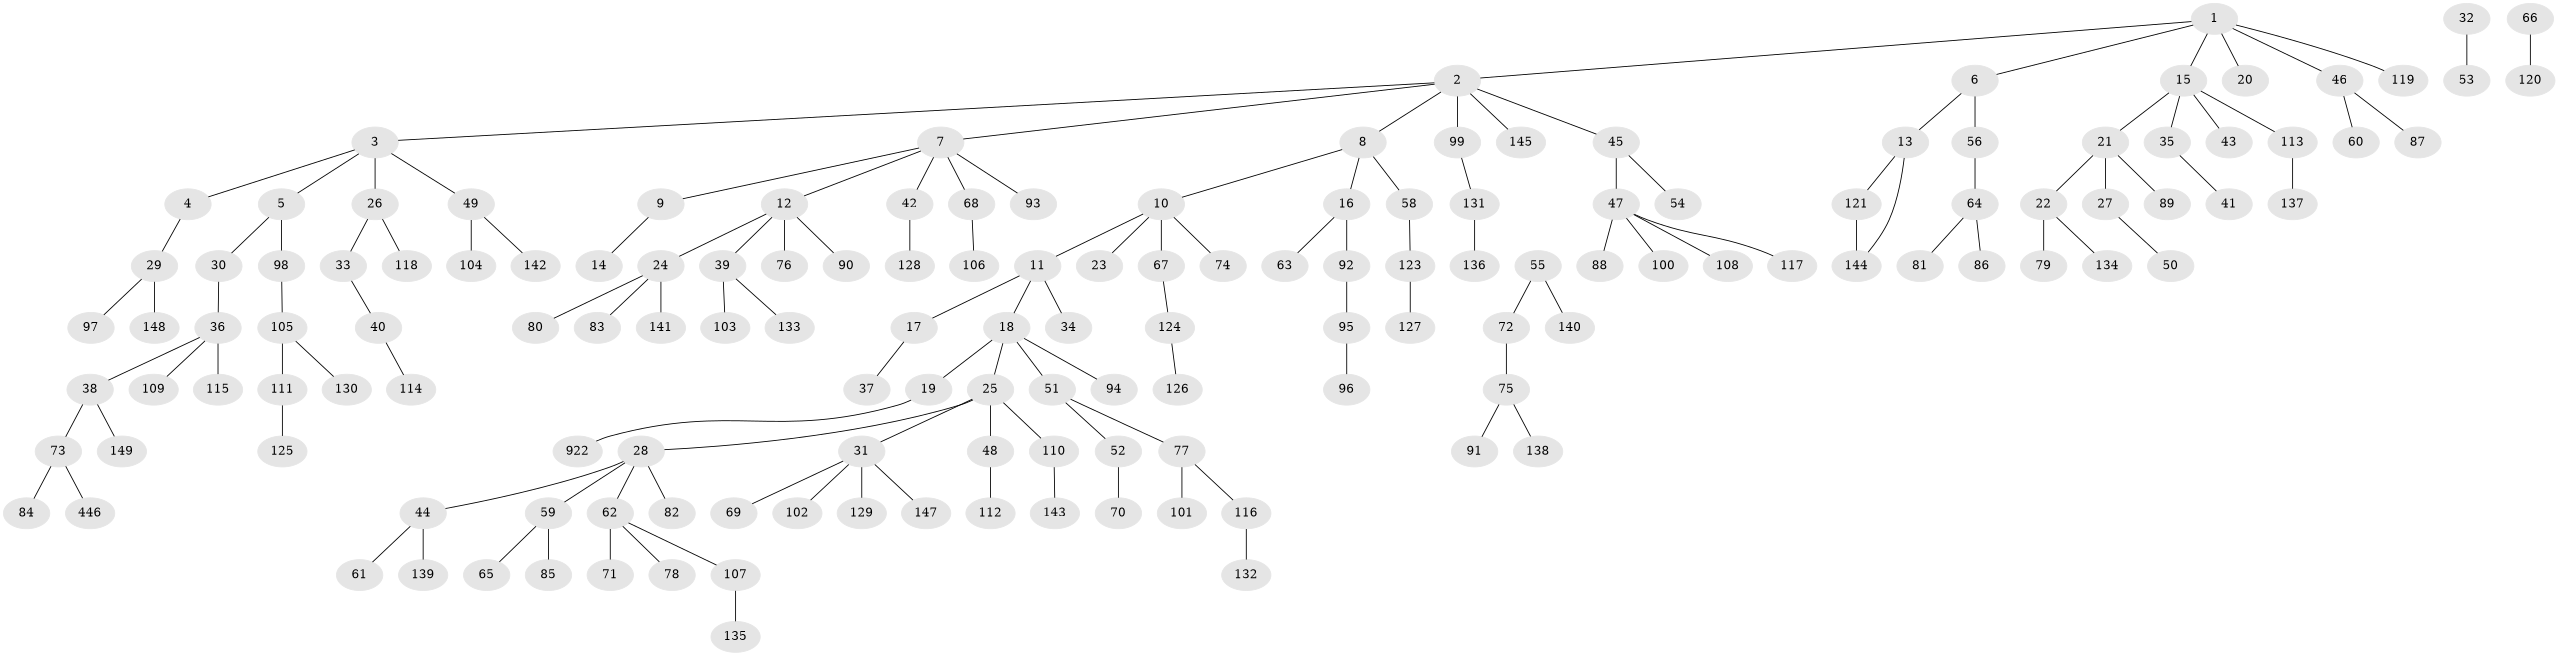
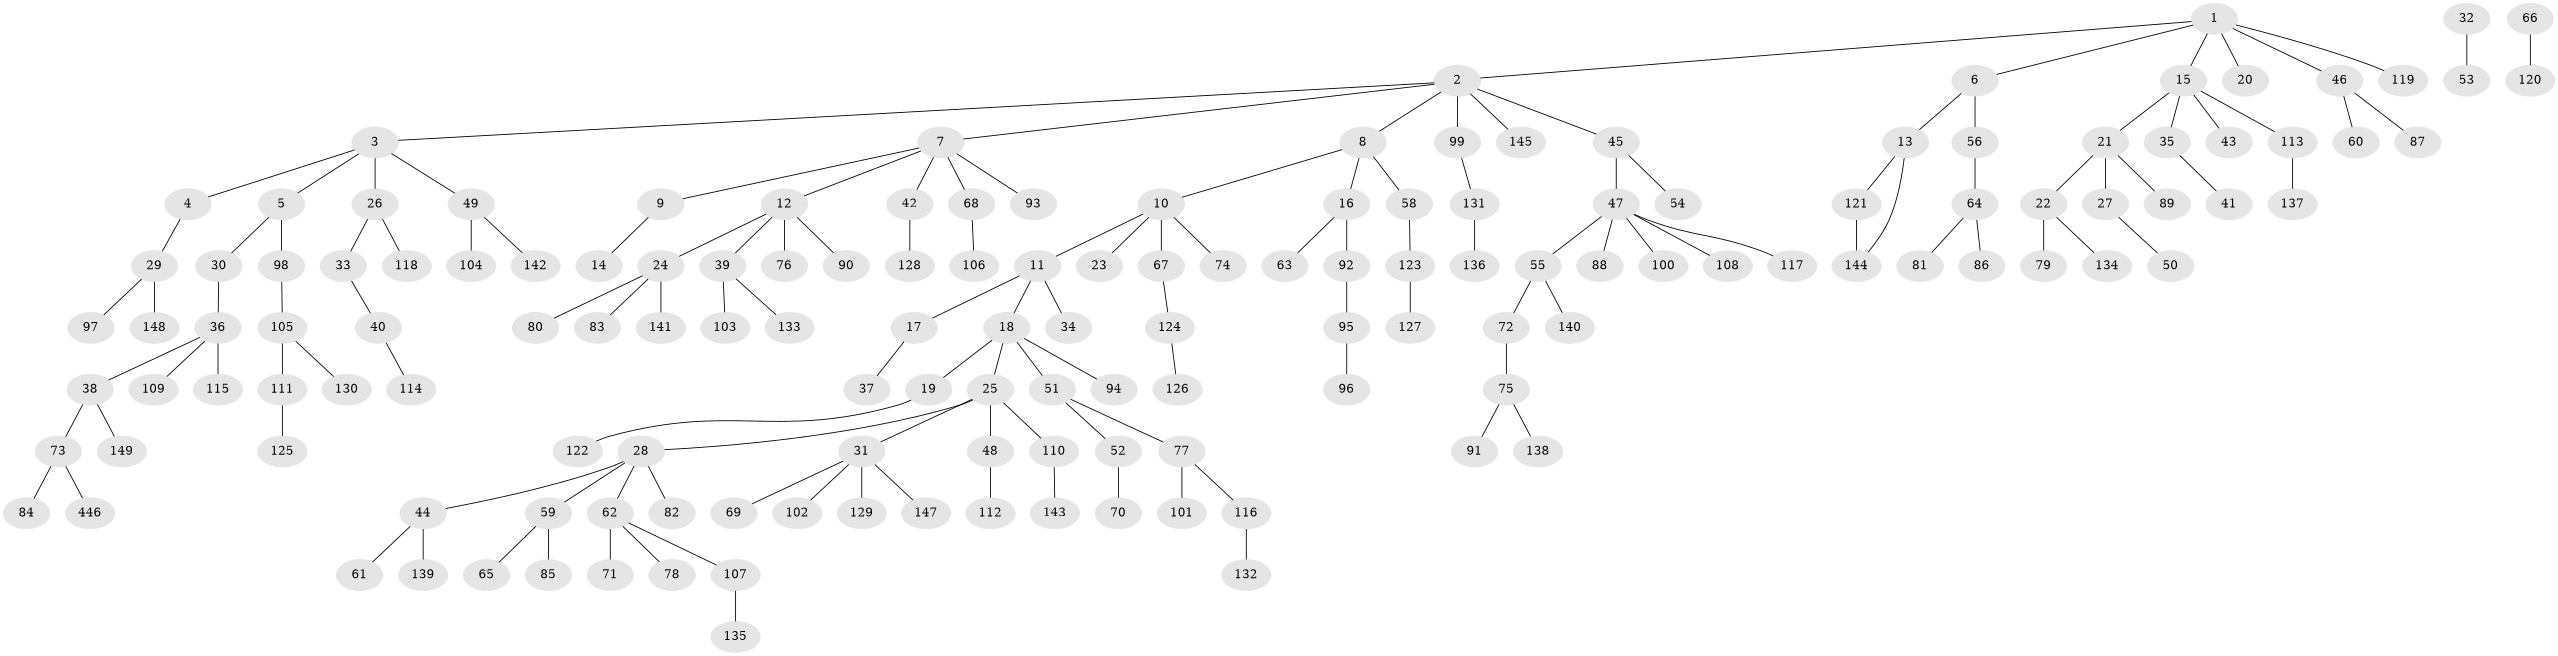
edge "47" -- "55": added
node "922": label "922" -> "122"
